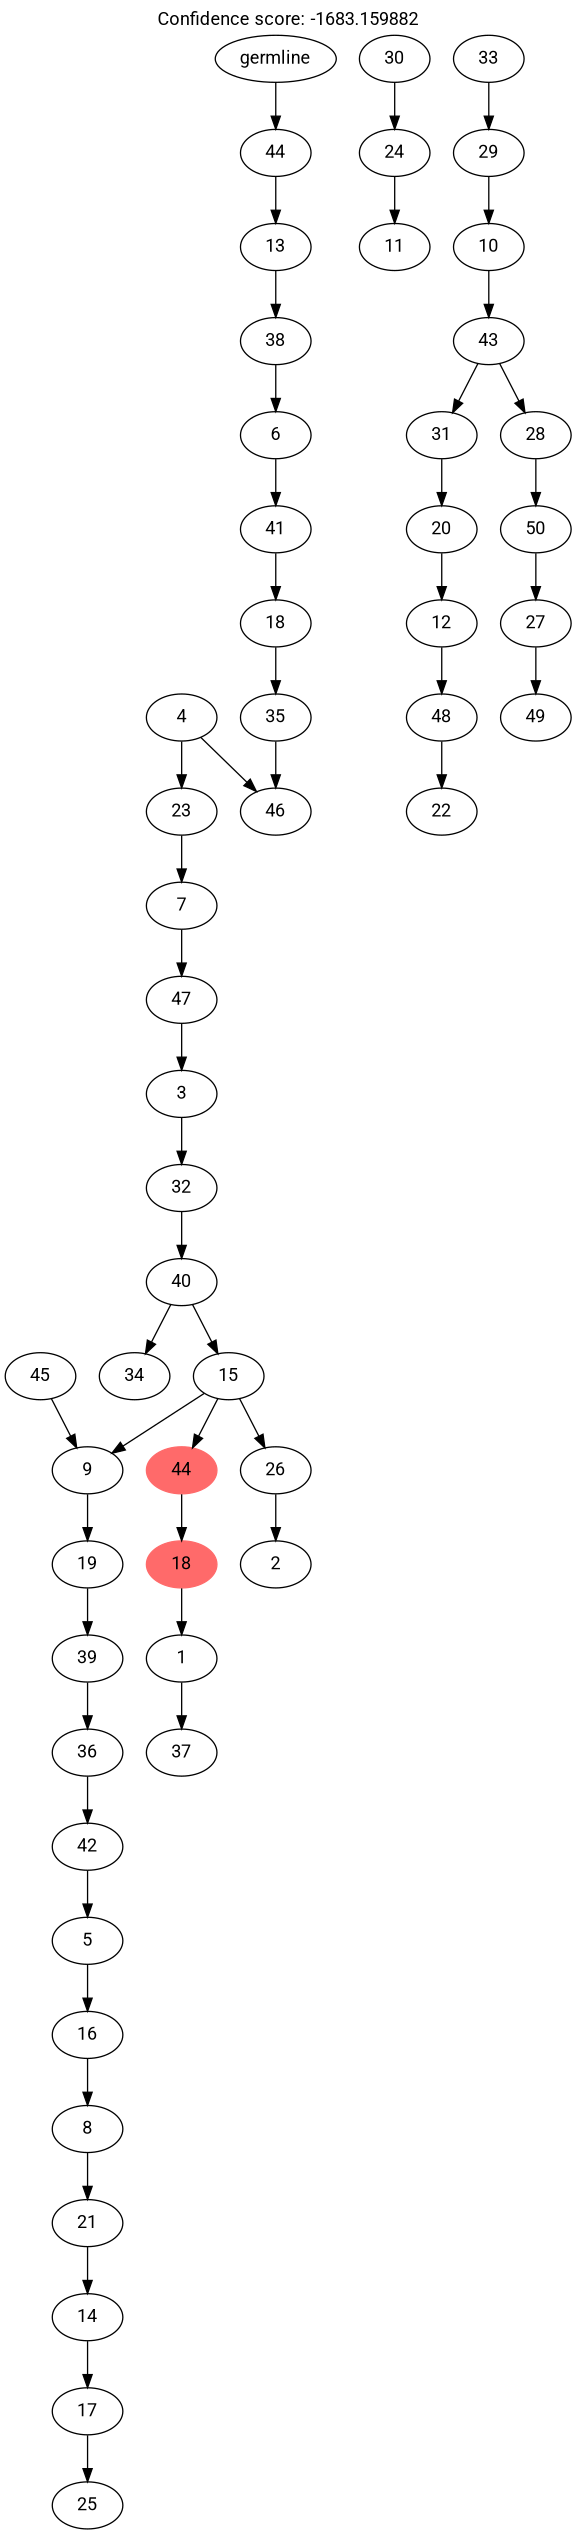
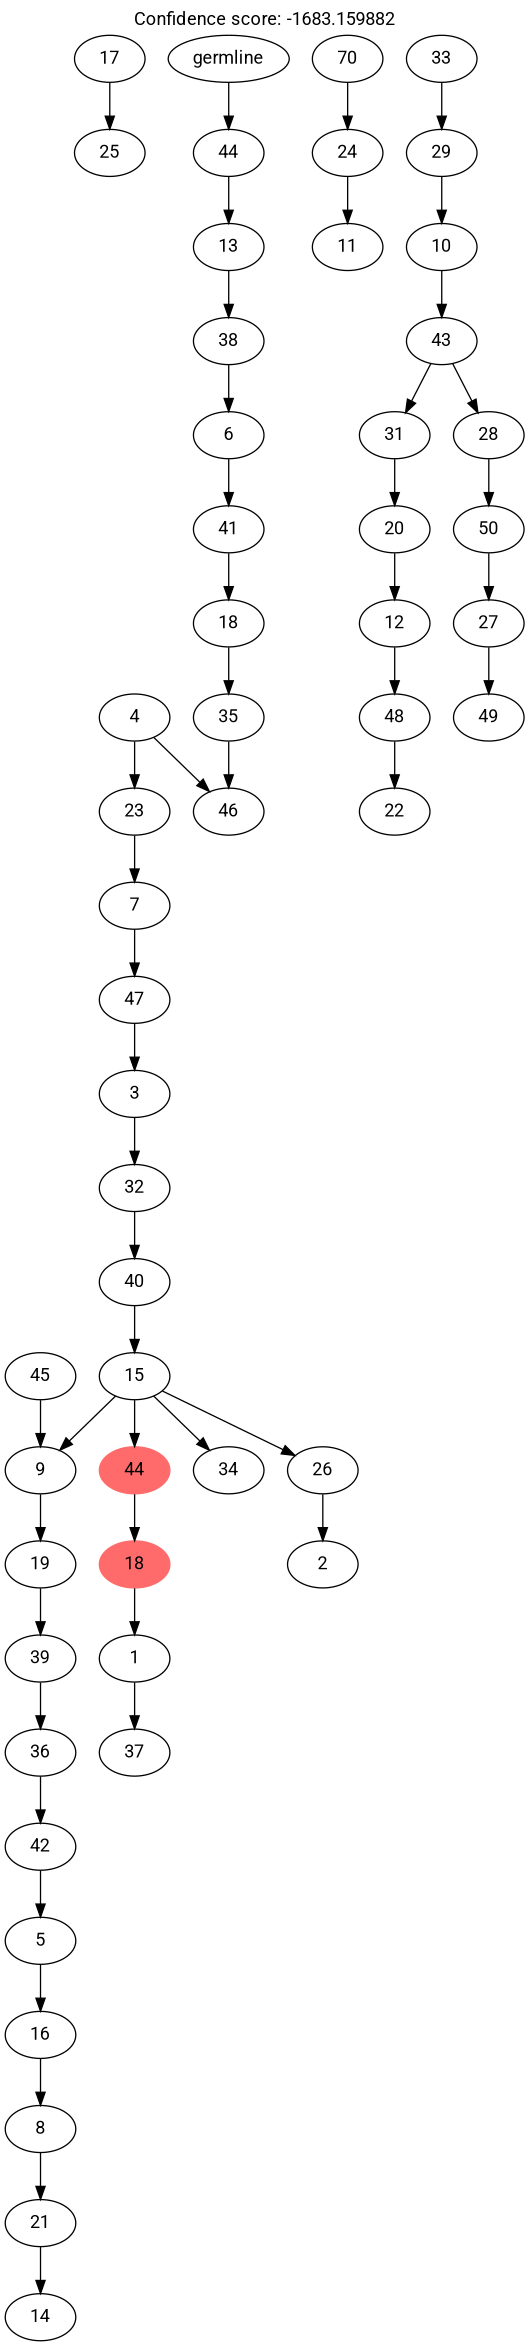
node "30": label "30" -> "70"
edge "40" -> "34": now "15" -> "34"
edge "14" -> "17": removed
